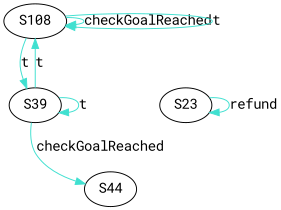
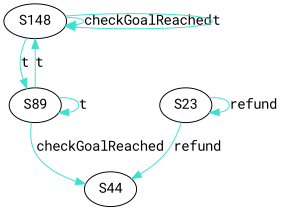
node "S108": label "S108" -> "S148"
node "S39": label "S39" -> "S89"
edge "S23" -> "S44": added, label "refund"
